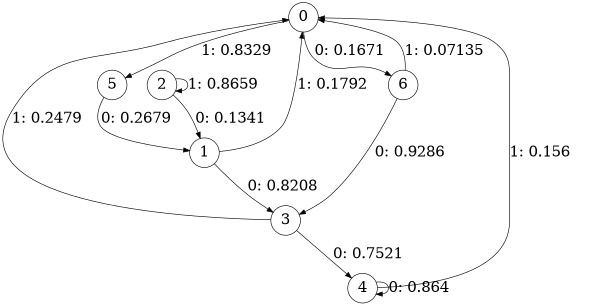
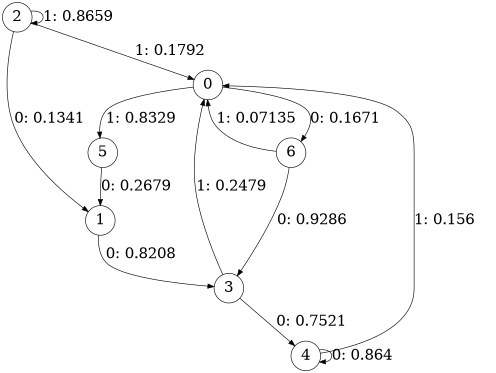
edge "1" -> "0": now "2" -> "0"
